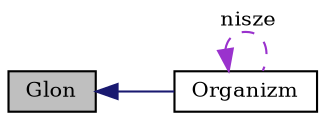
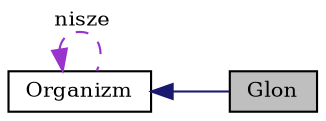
edge "Organizm" -> "Glon": reversed
